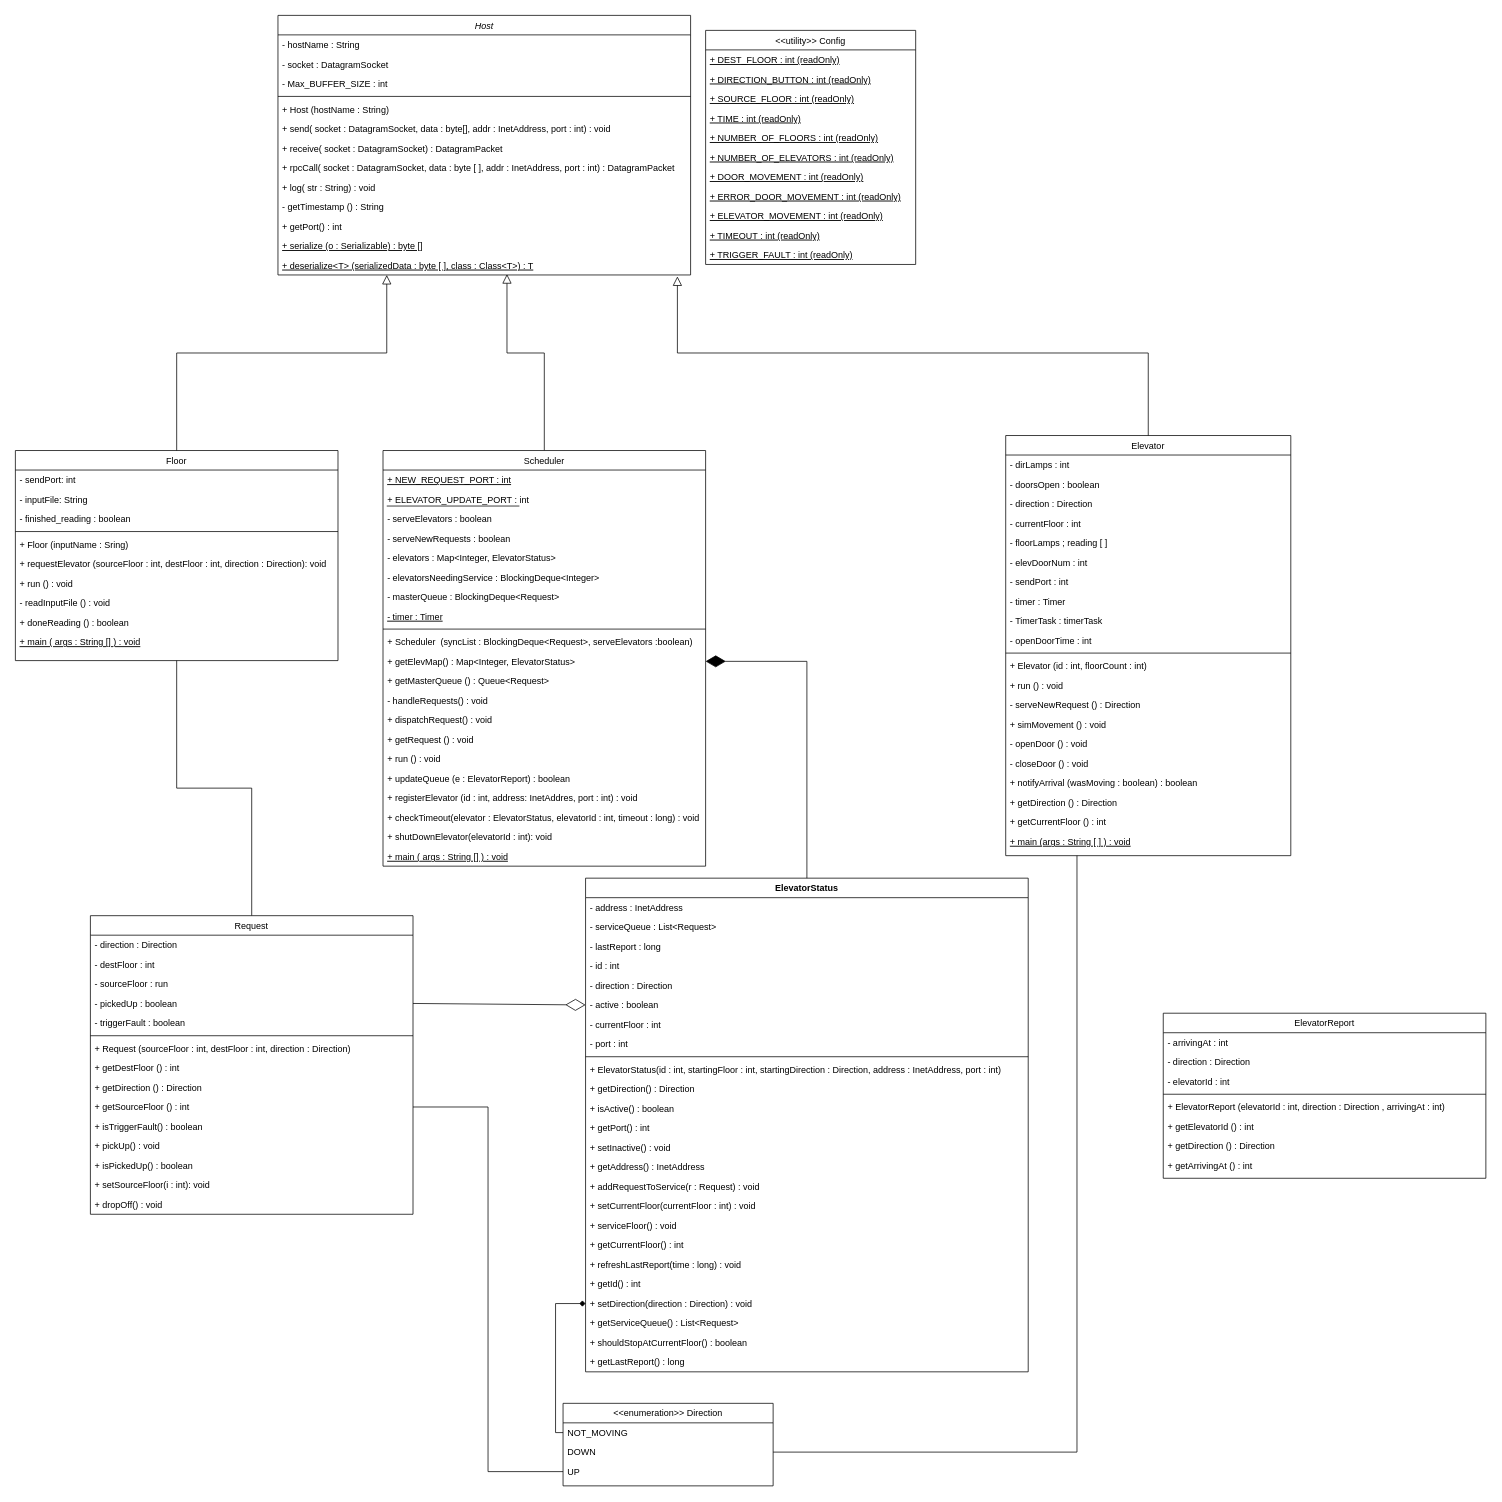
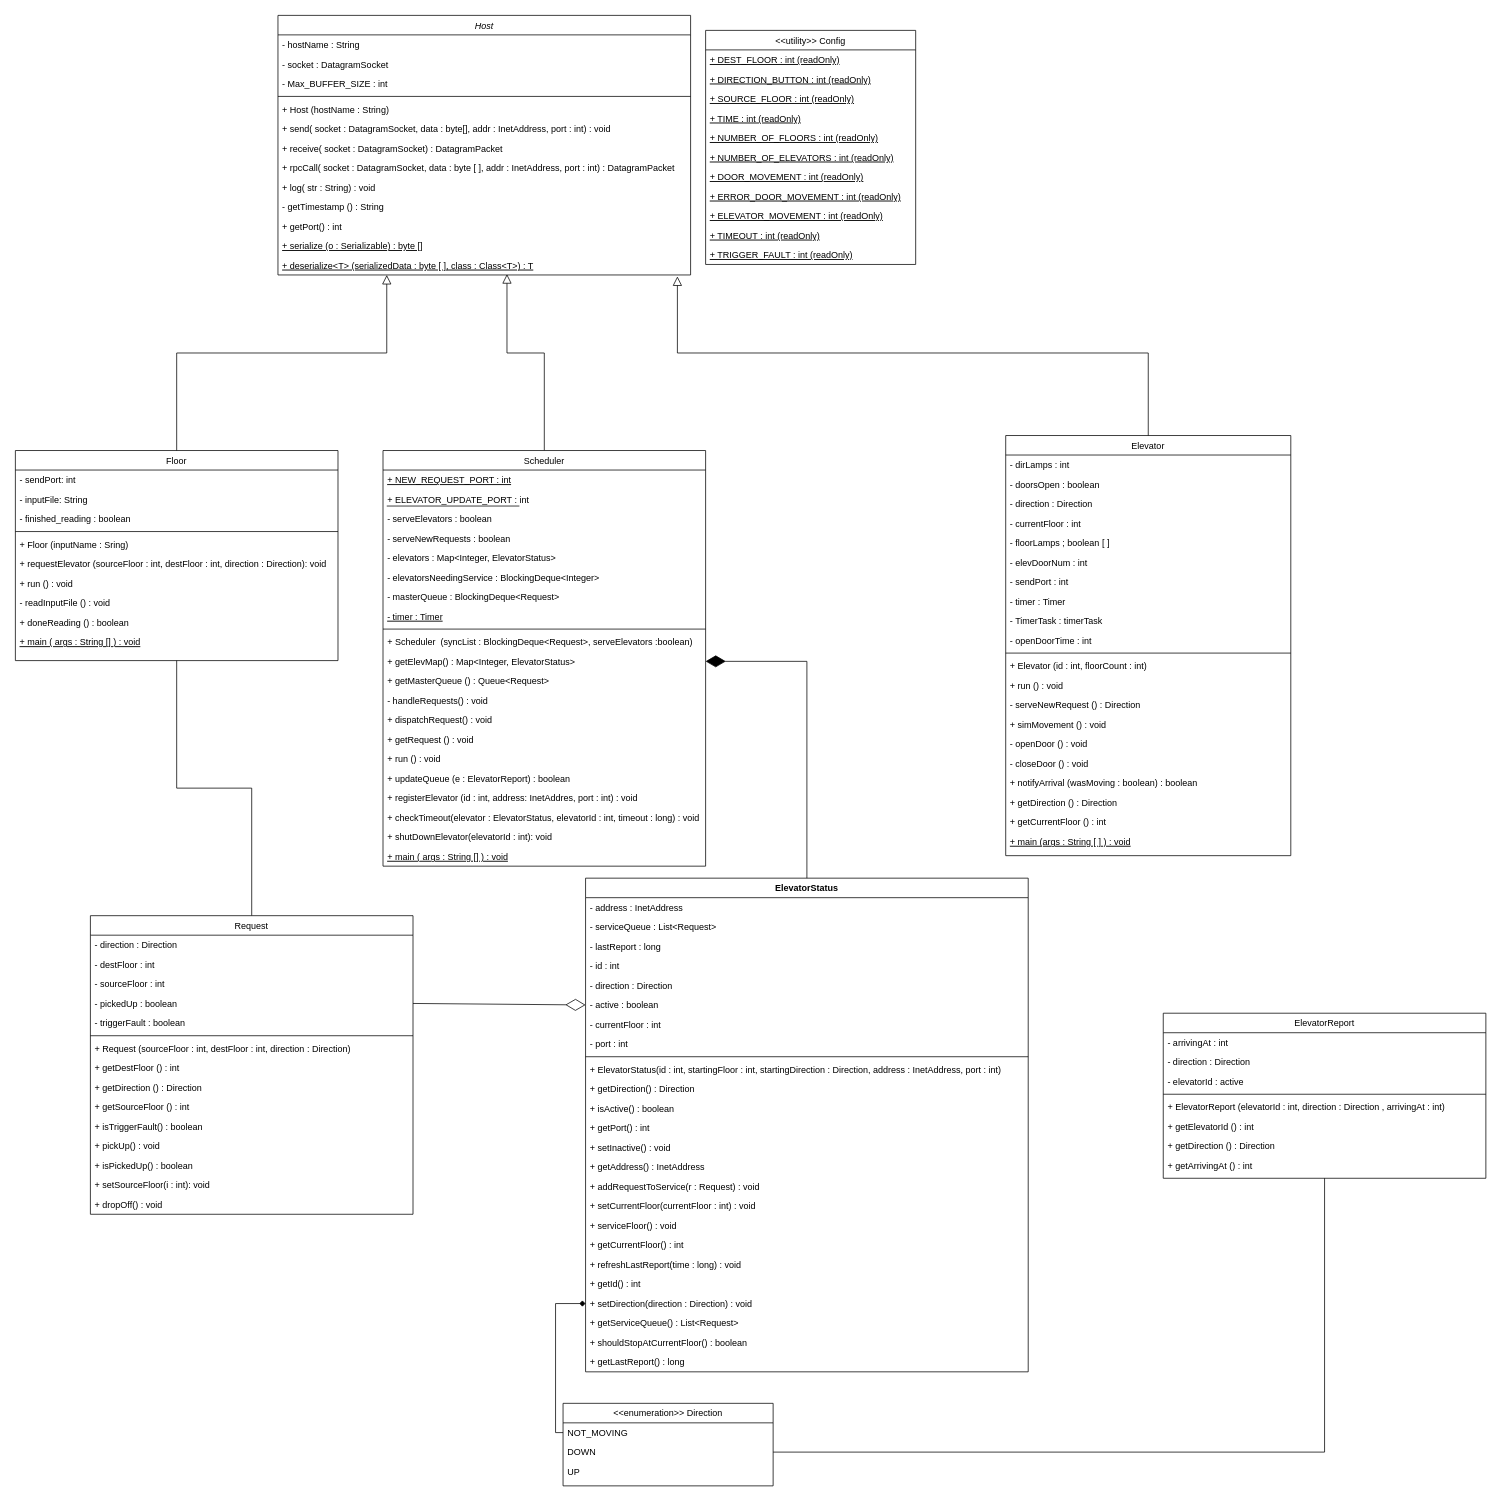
node "- floorLamps ; reading [ ]": label "- floorLamps ; reading [ ]" -> "- floorLamps ; boolean [ ]"
node "- sourceFloor : run": label "- sourceFloor : run" -> "- sourceFloor : int"
node "- elevatorId : int": label "- elevatorId : int" -> "- elevatorId : active"
edge "Elevator" -- "DOWN": removed
edge "+ getSourceFloor () : int" -- "UP": removed
edge "ElevatorReport" -- "DOWN": added
